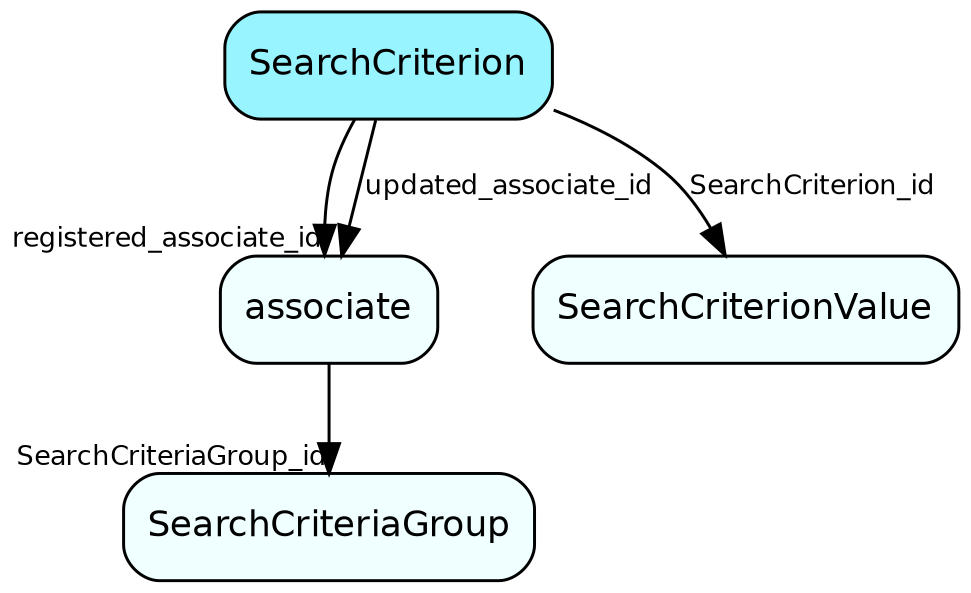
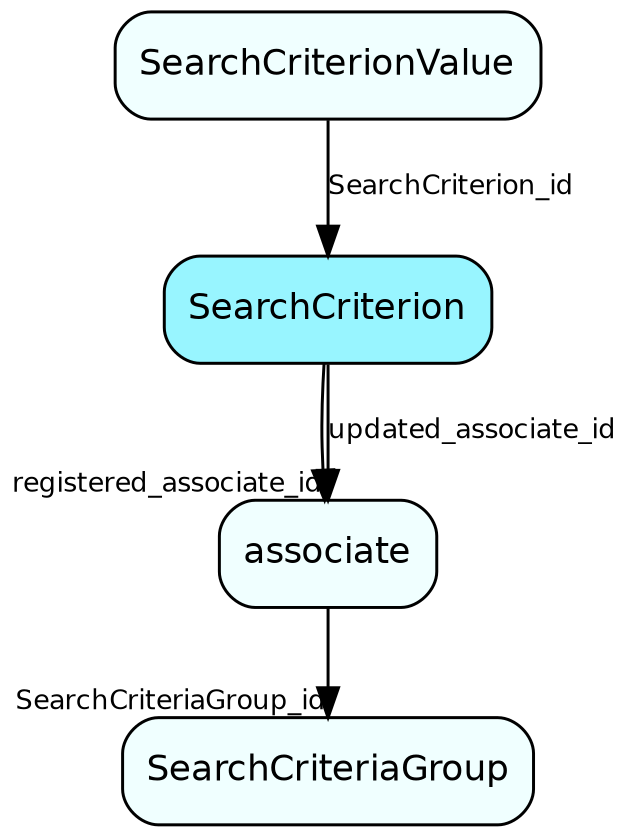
edge "SearchCriterion" -> "SearchCriterionValue": reversed
